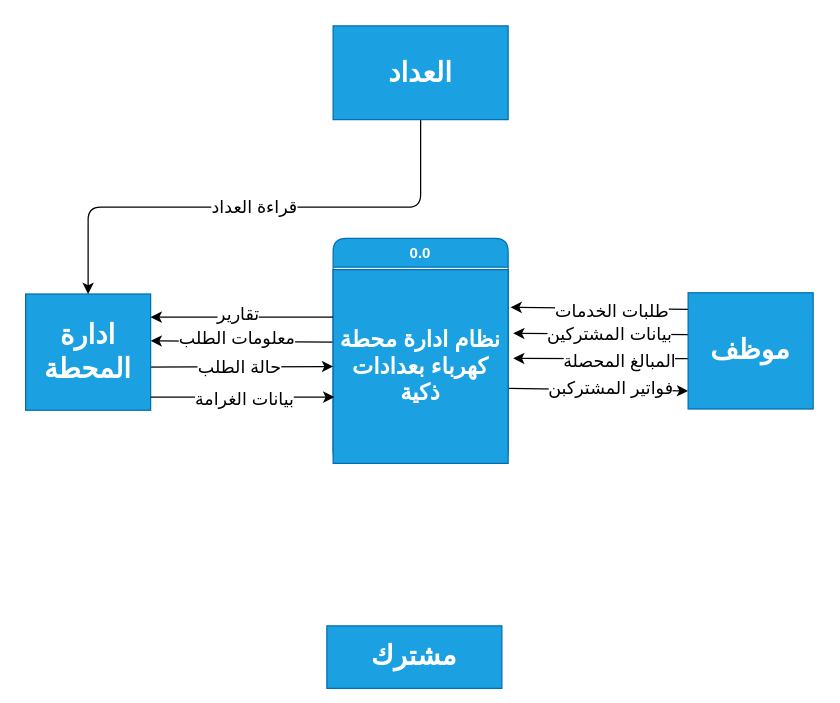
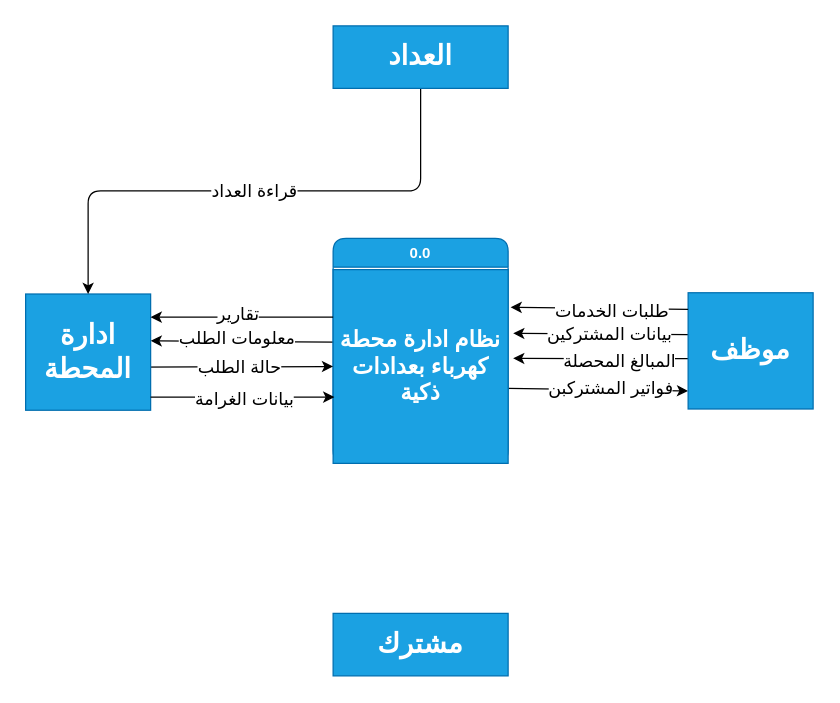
node "العداد": size 175x94 -> 175x63
node "مشترك": moved (414, 657) -> (421, 644)
